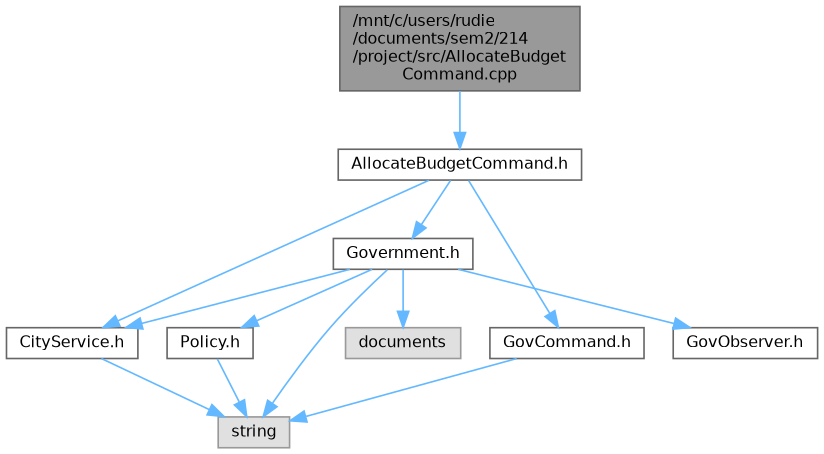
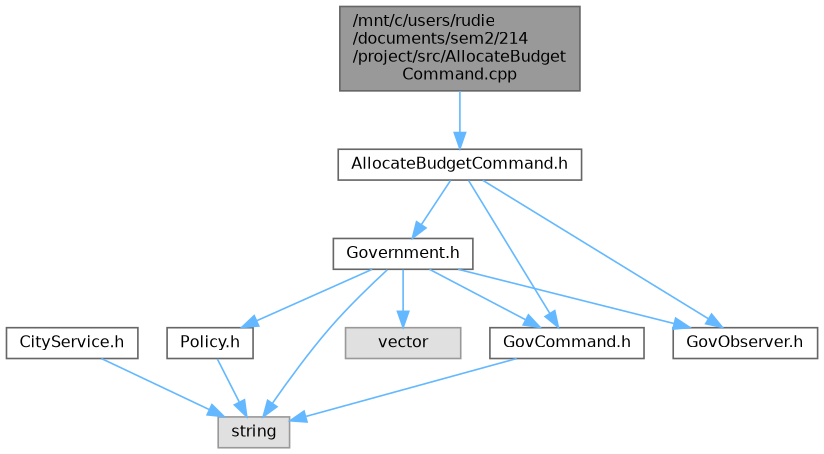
edge "AllocateBudgetCommand.h" -> "CityService.h": now "AllocateBudgetCommand.h" -> "GovObserver.h"
edge "Government.h" -> "CityService.h": now "Government.h" -> "GovCommand.h"
node "documents": label "documents" -> "vector"
